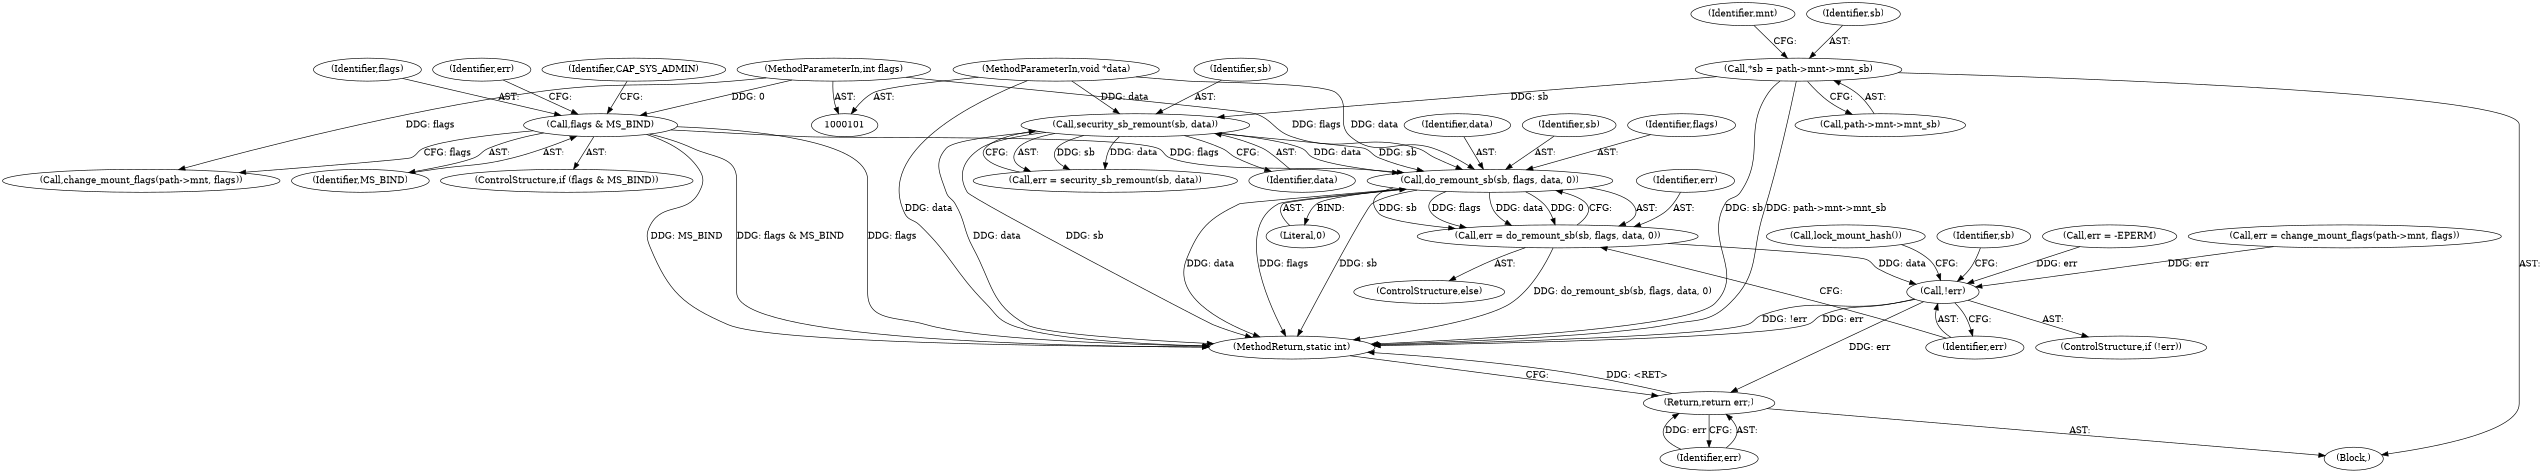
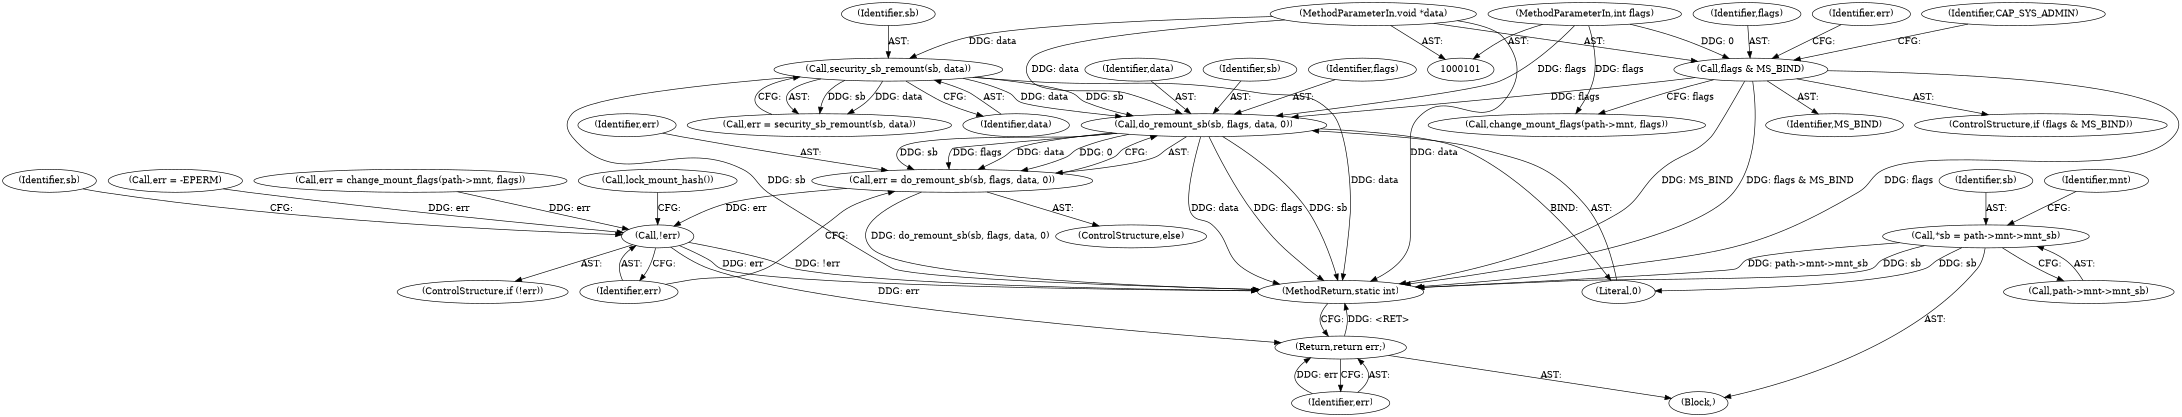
edge "(Call,*sb = path->mnt->mnt_sb)" -> "(Call,security_sb_remount(sb, data))": now "(Call,*sb = path->mnt->mnt_sb)" -> "(Literal,0)"
edge "(Identifier,MS_BIND)" -> "(Call,flags & MS_BIND)": now "(MethodParameterIn,void *data)" -> "(Call,flags & MS_BIND)"
edge "(Call,err = do_remount_sb(sb, flags, data, 0))" -> "(Call,!err)": label "DDG: data" -> "DDG: err"
